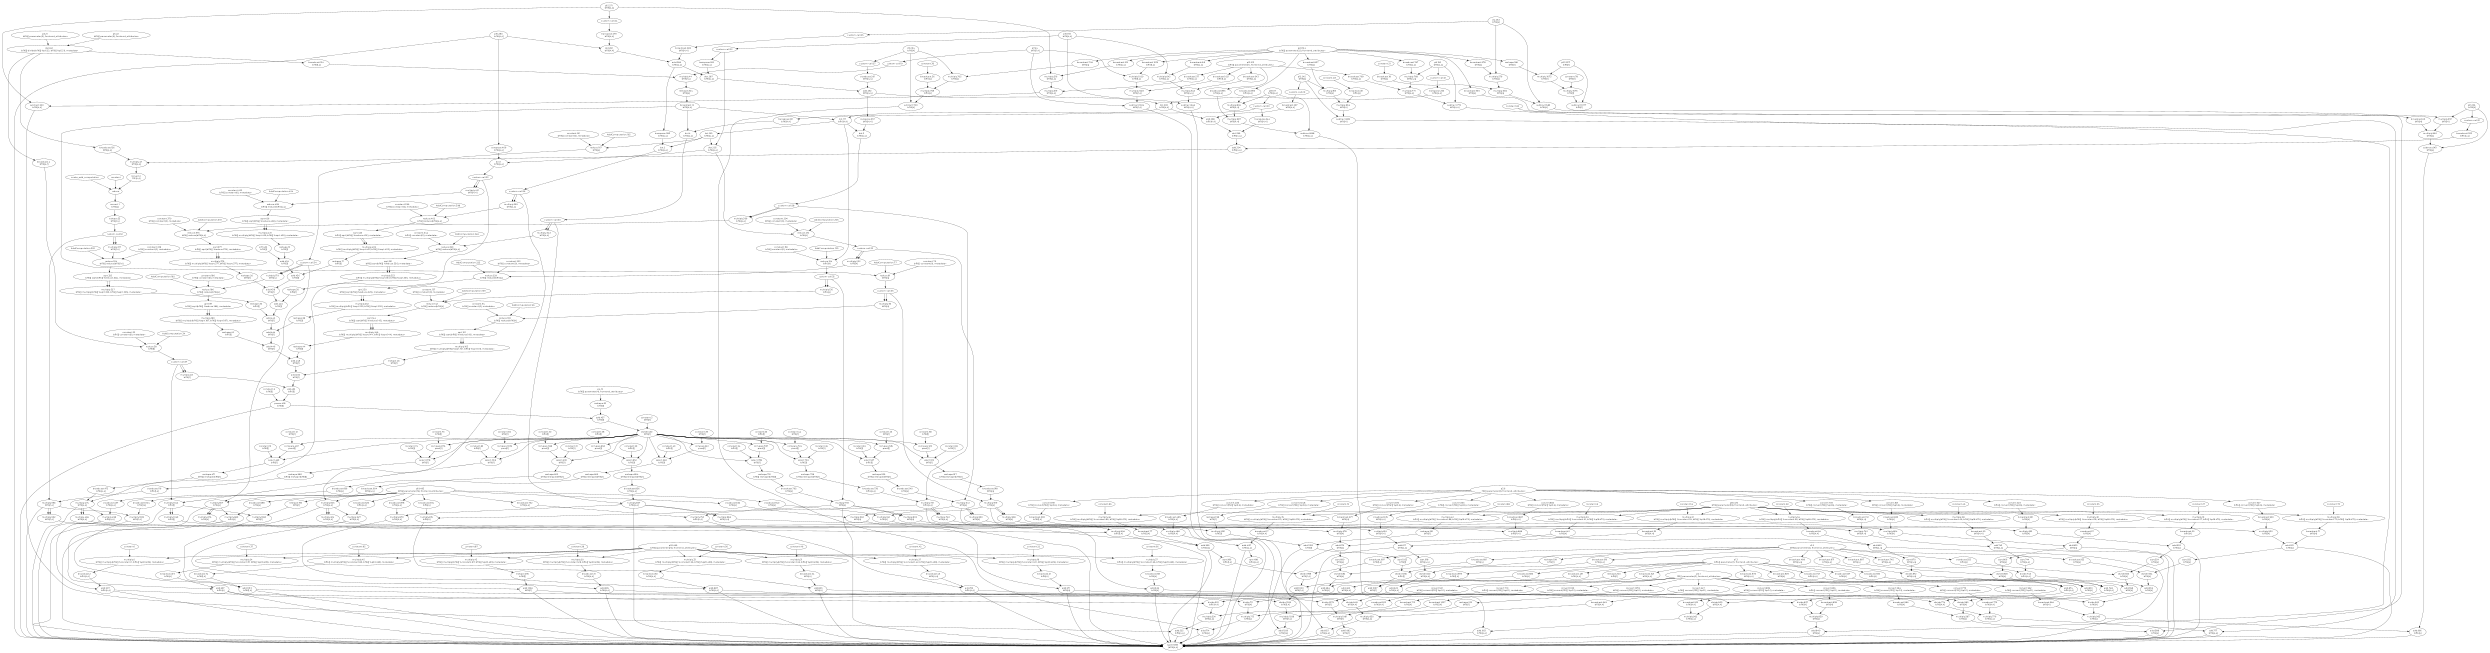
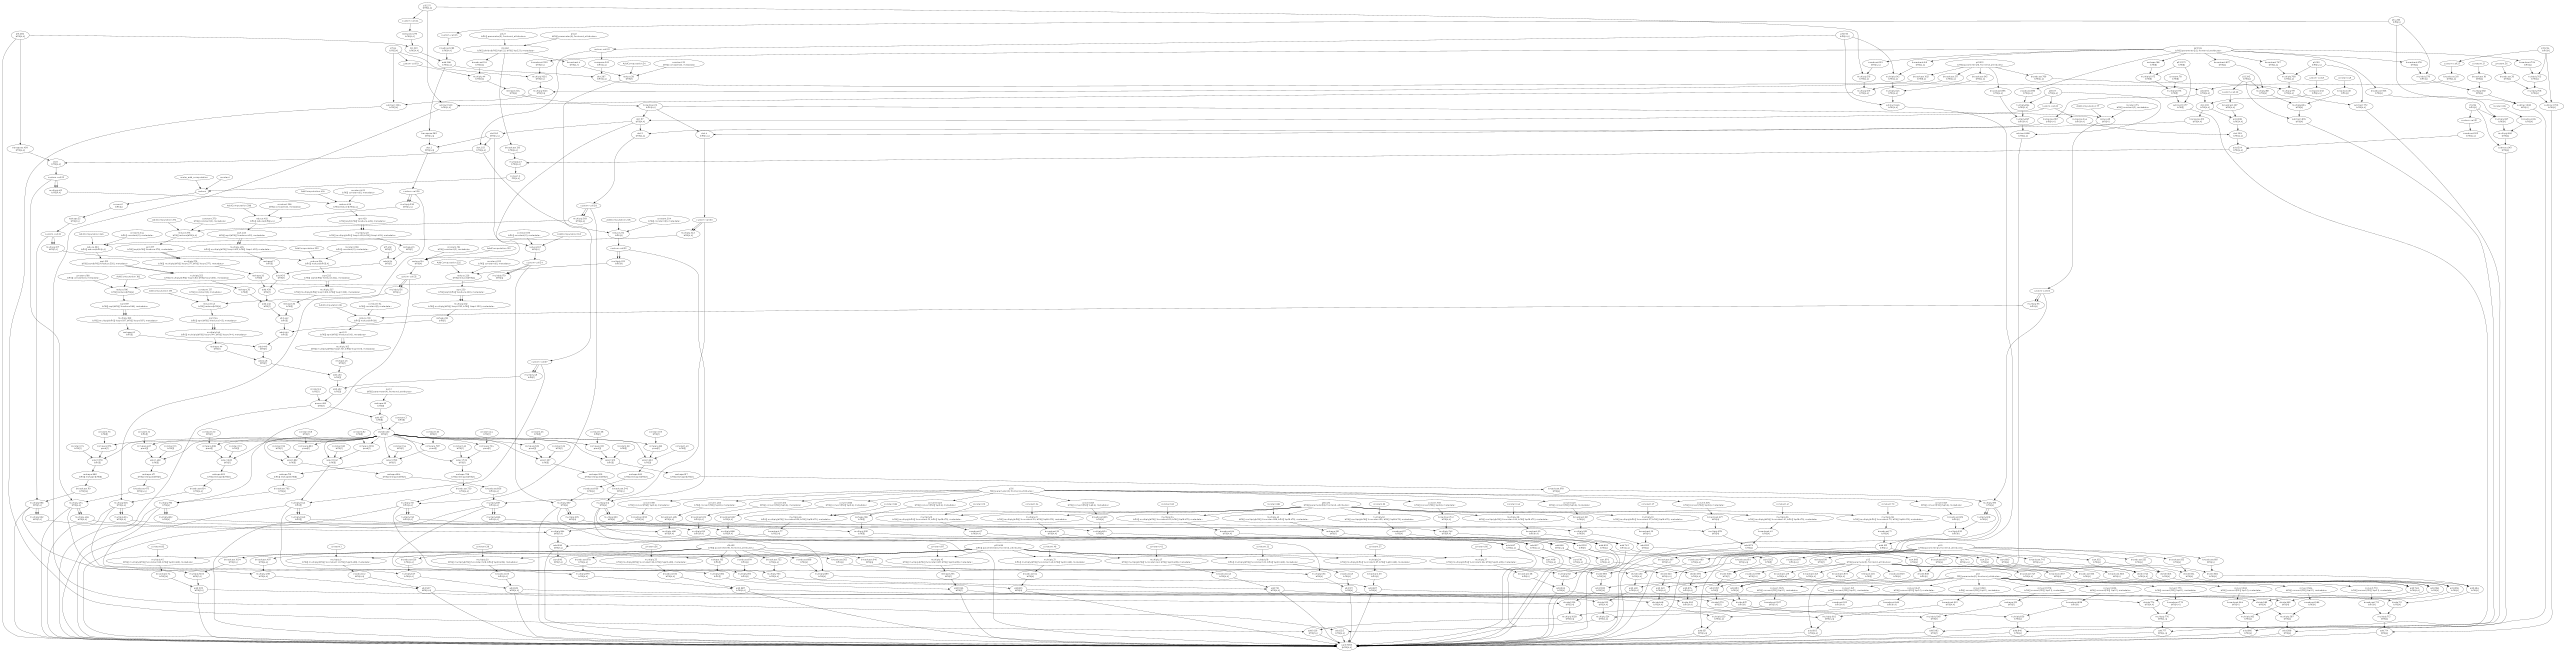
edge "subtract.1077 bf16[1]" -> "add.1082 bf16[1]": added
node "divide.490 bf16[4,4]": added
